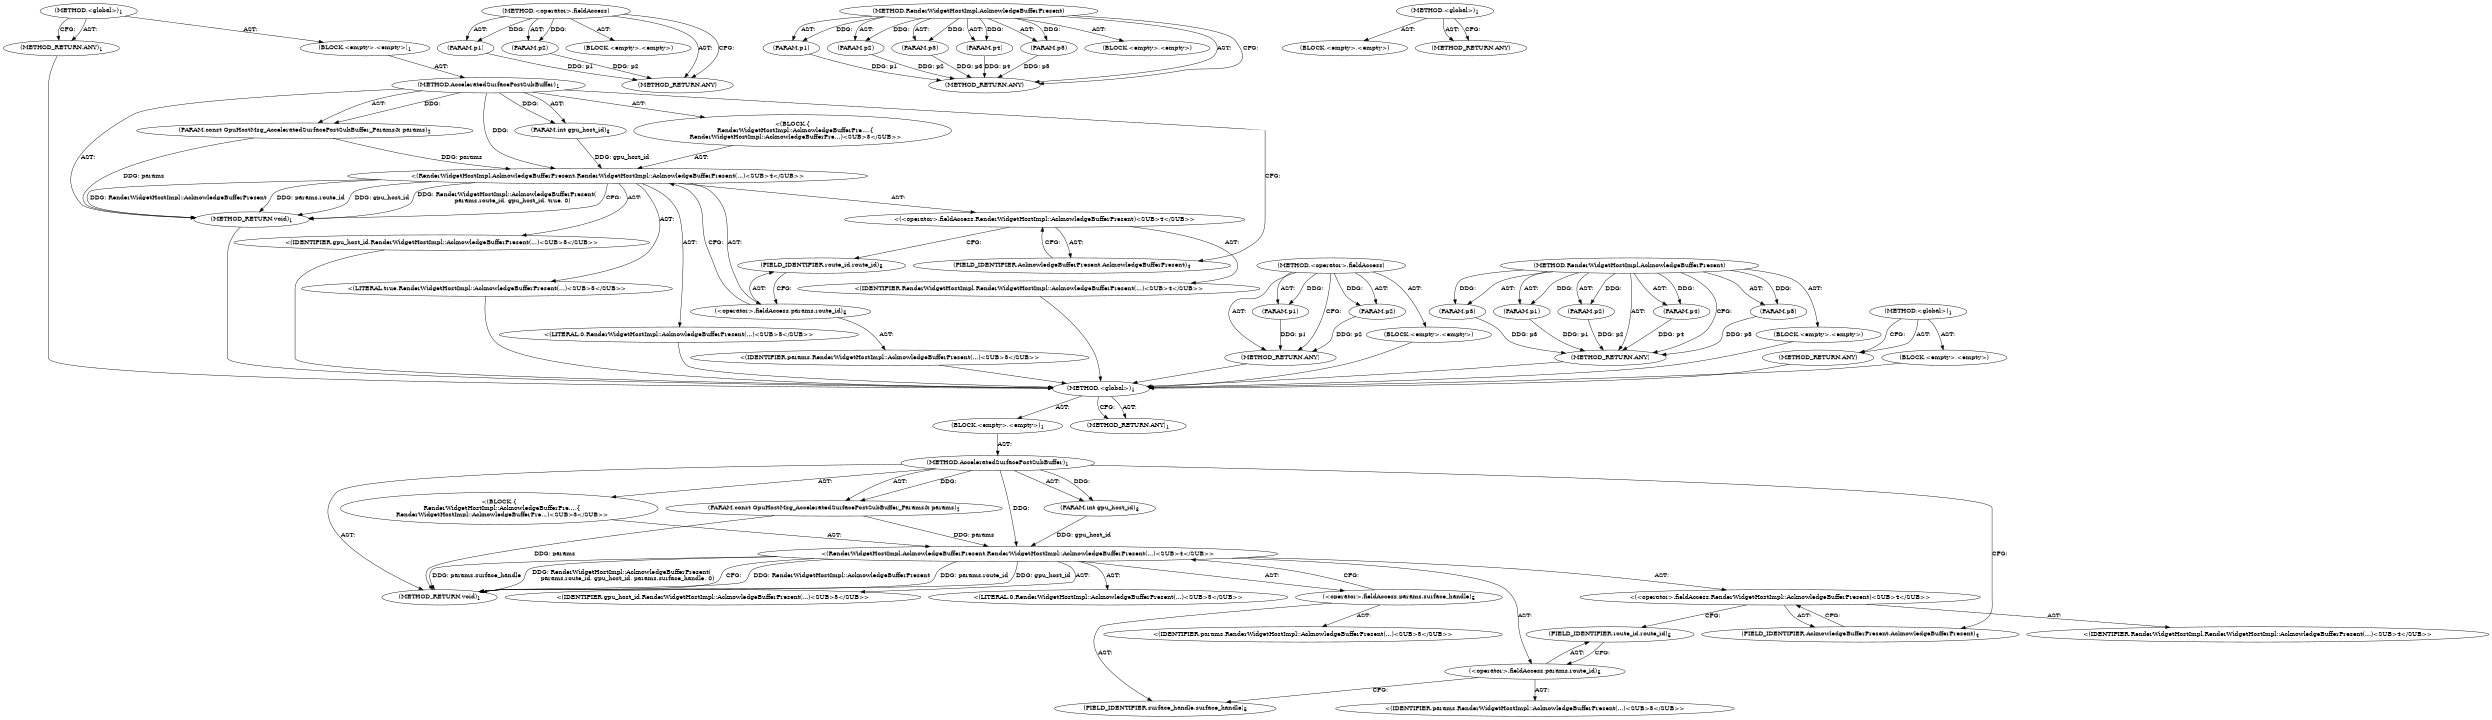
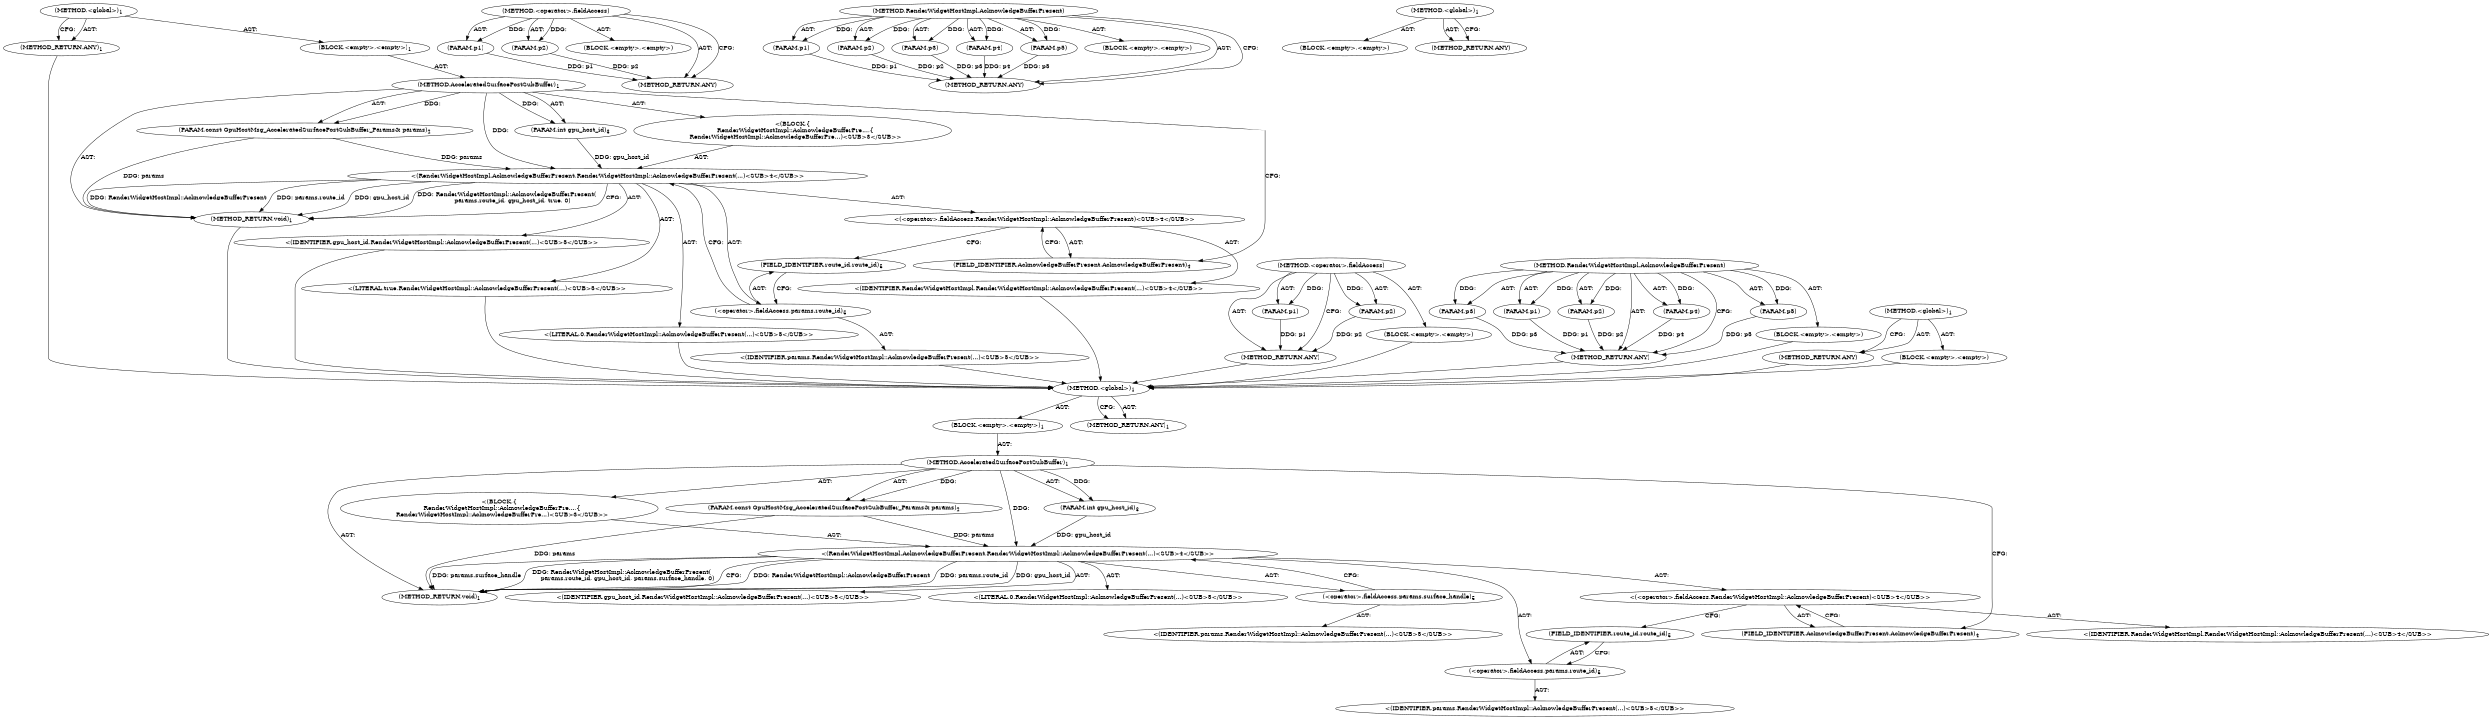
node "(FIELD_IDENTIFIER,surface_handle,surface_handle)": removed
